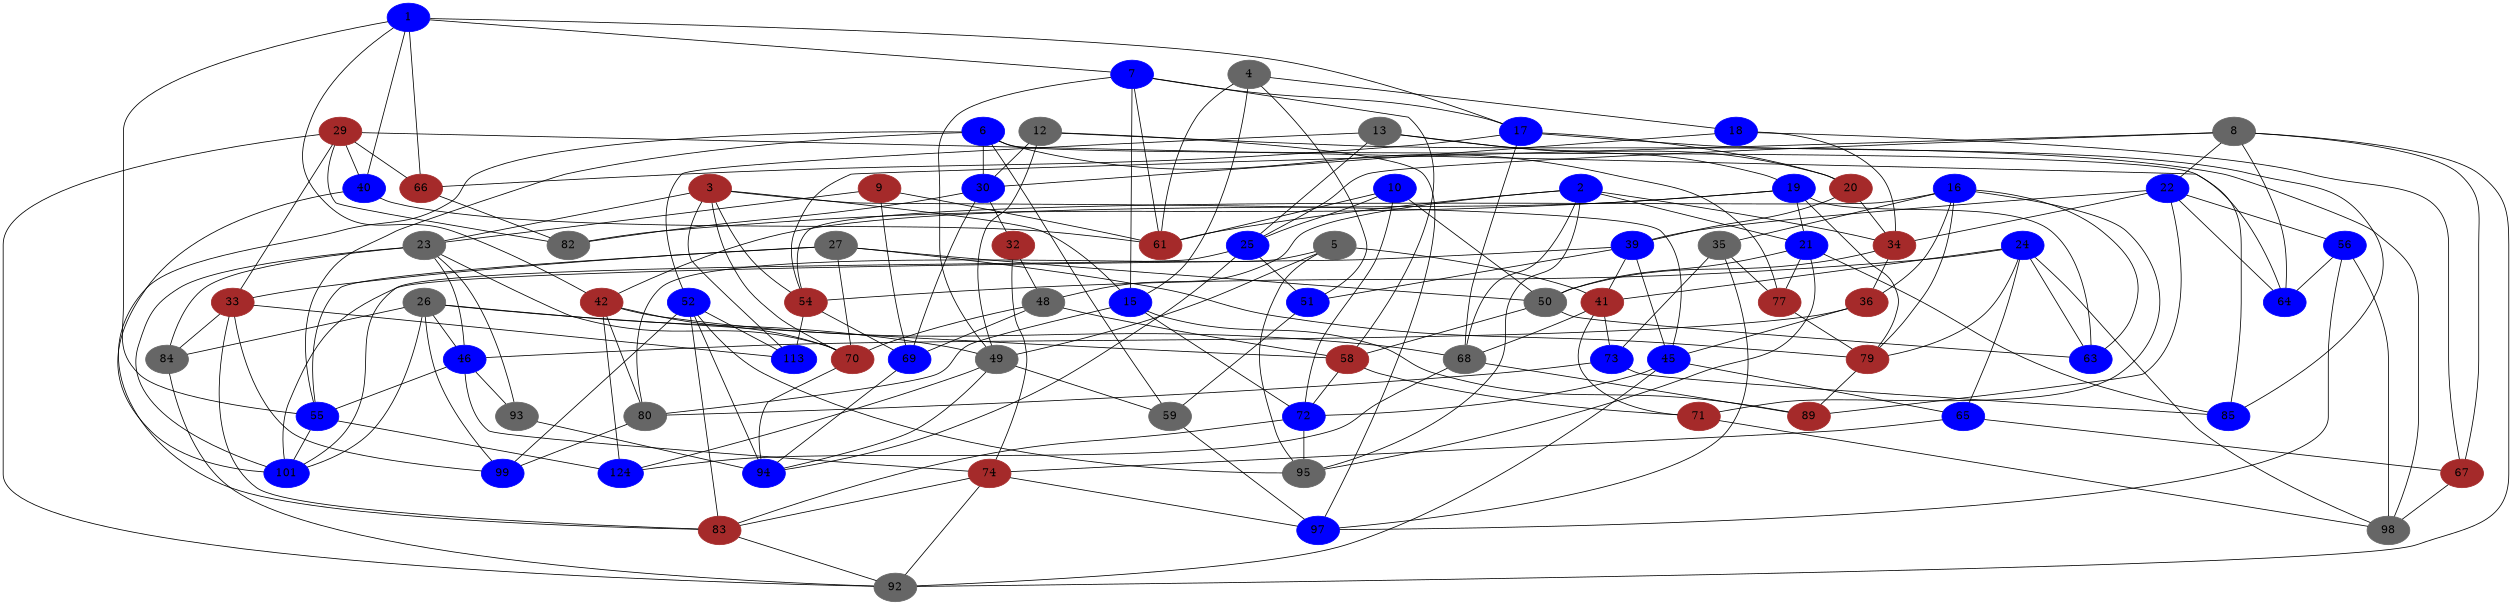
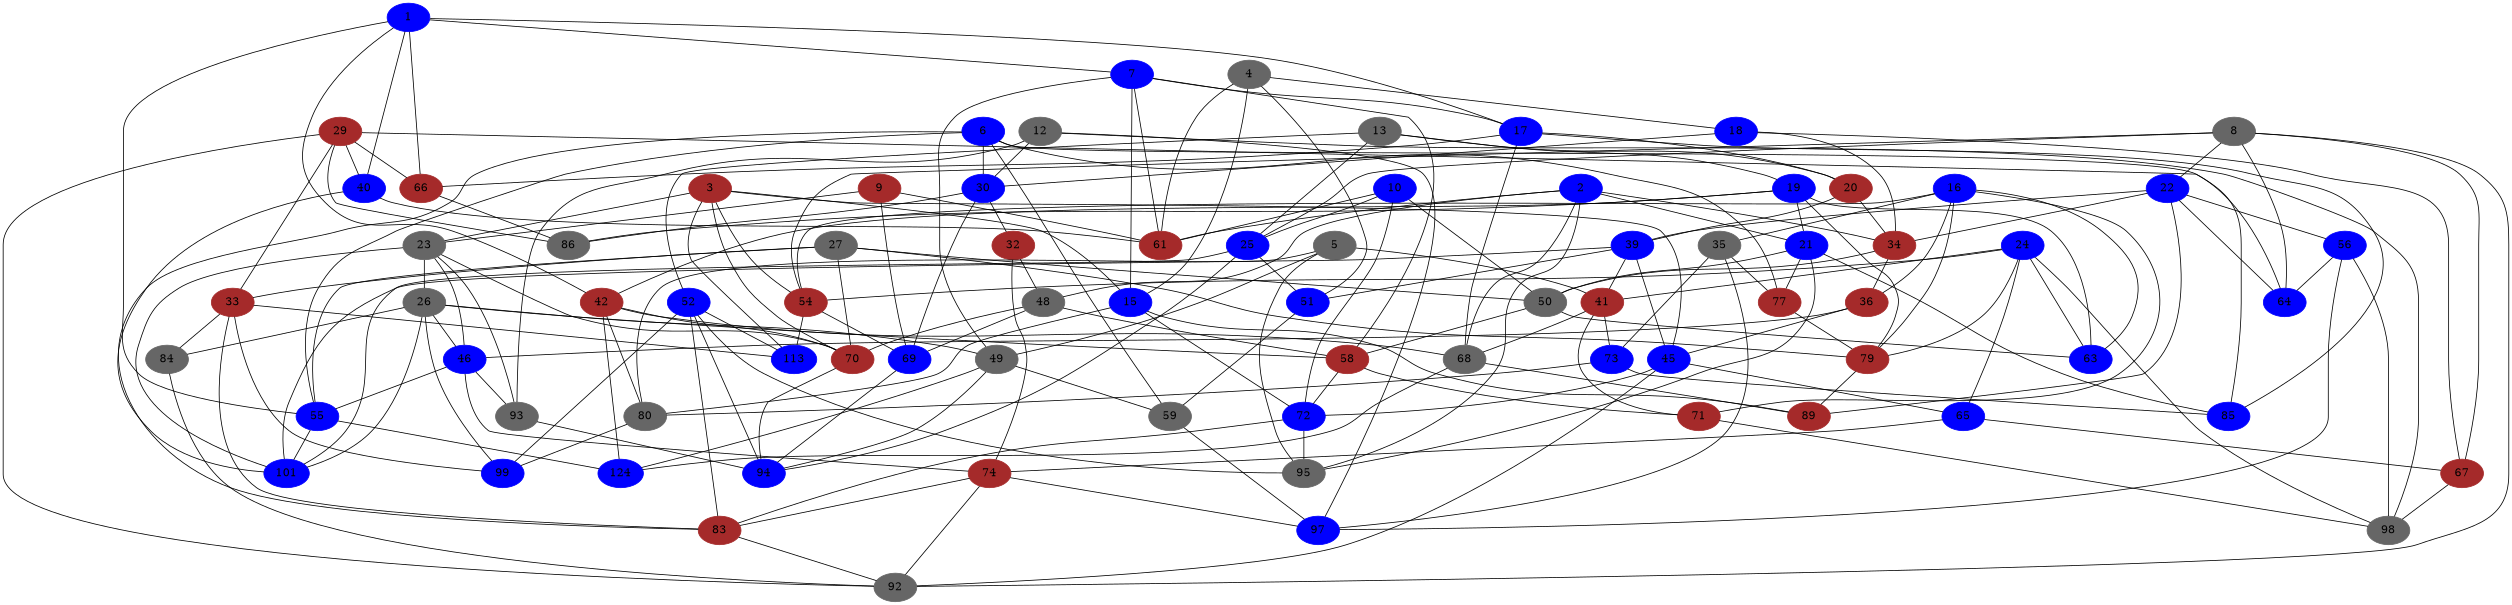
edge "12" -- "49": now "12" -- "93"
node "82": label "82" -> "86"
edge "23" -- "84": now "23" -- "26"
